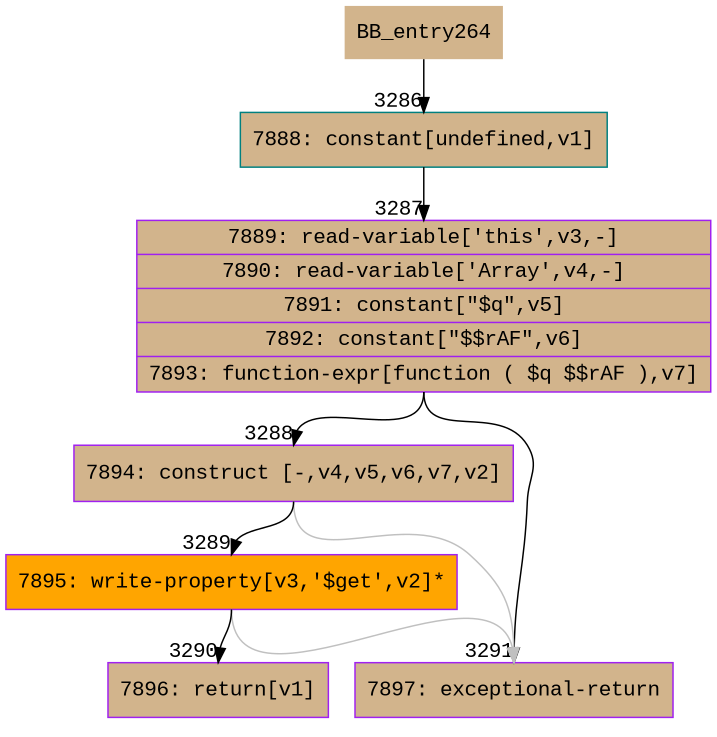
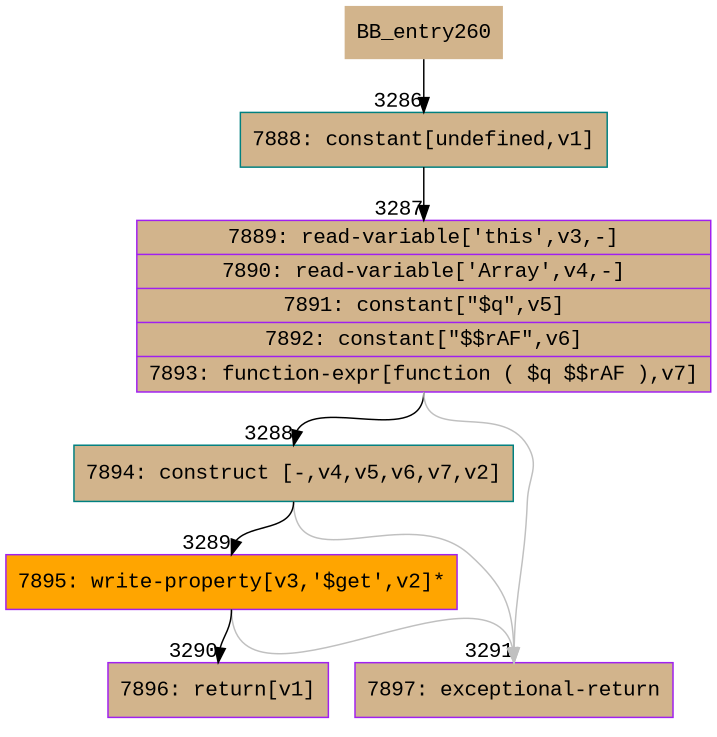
node "BB_entry264": label "BB_entry264" -> "BB_entry260"
node "7894: construct [-,v4,v5,v6,v7,v2]": color purple -> teal
edge "7889: read-variable['this',v3,-]" -> "7897: exceptional-return": color black -> gray
